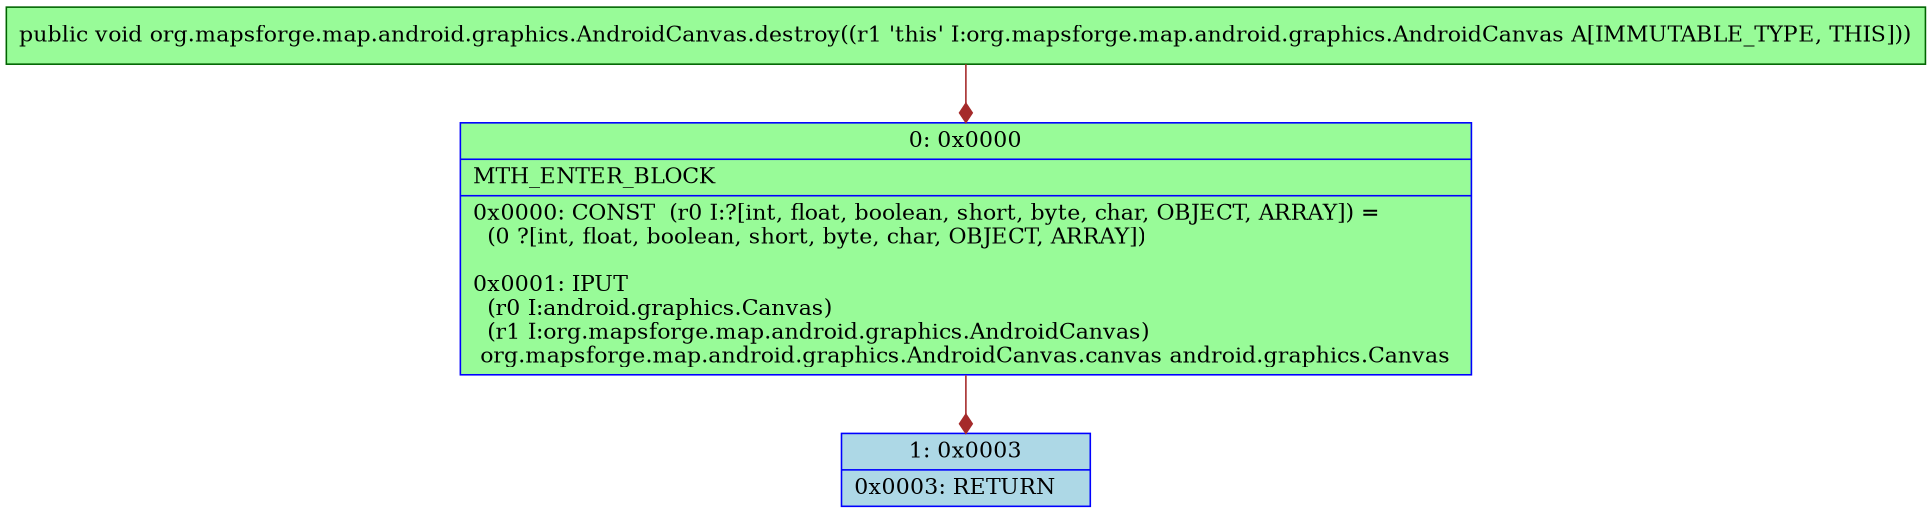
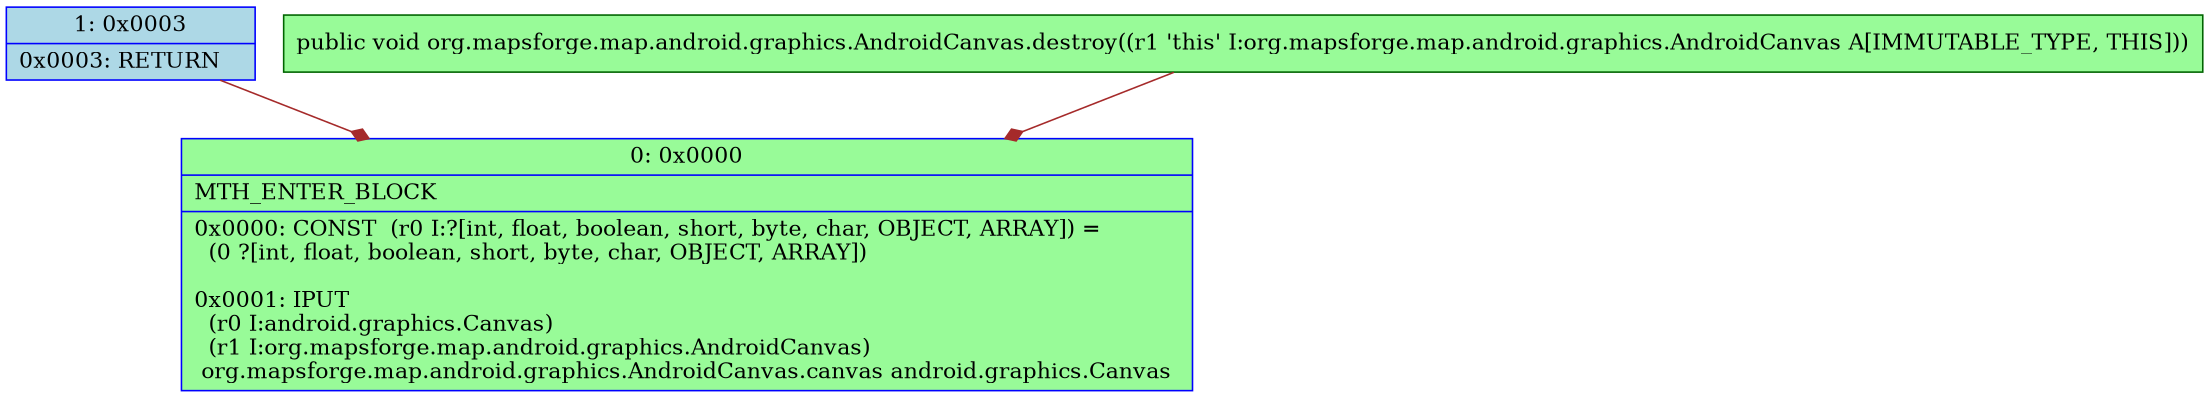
edge "0: 0x0000" -> "1: 0x0003": reversed
